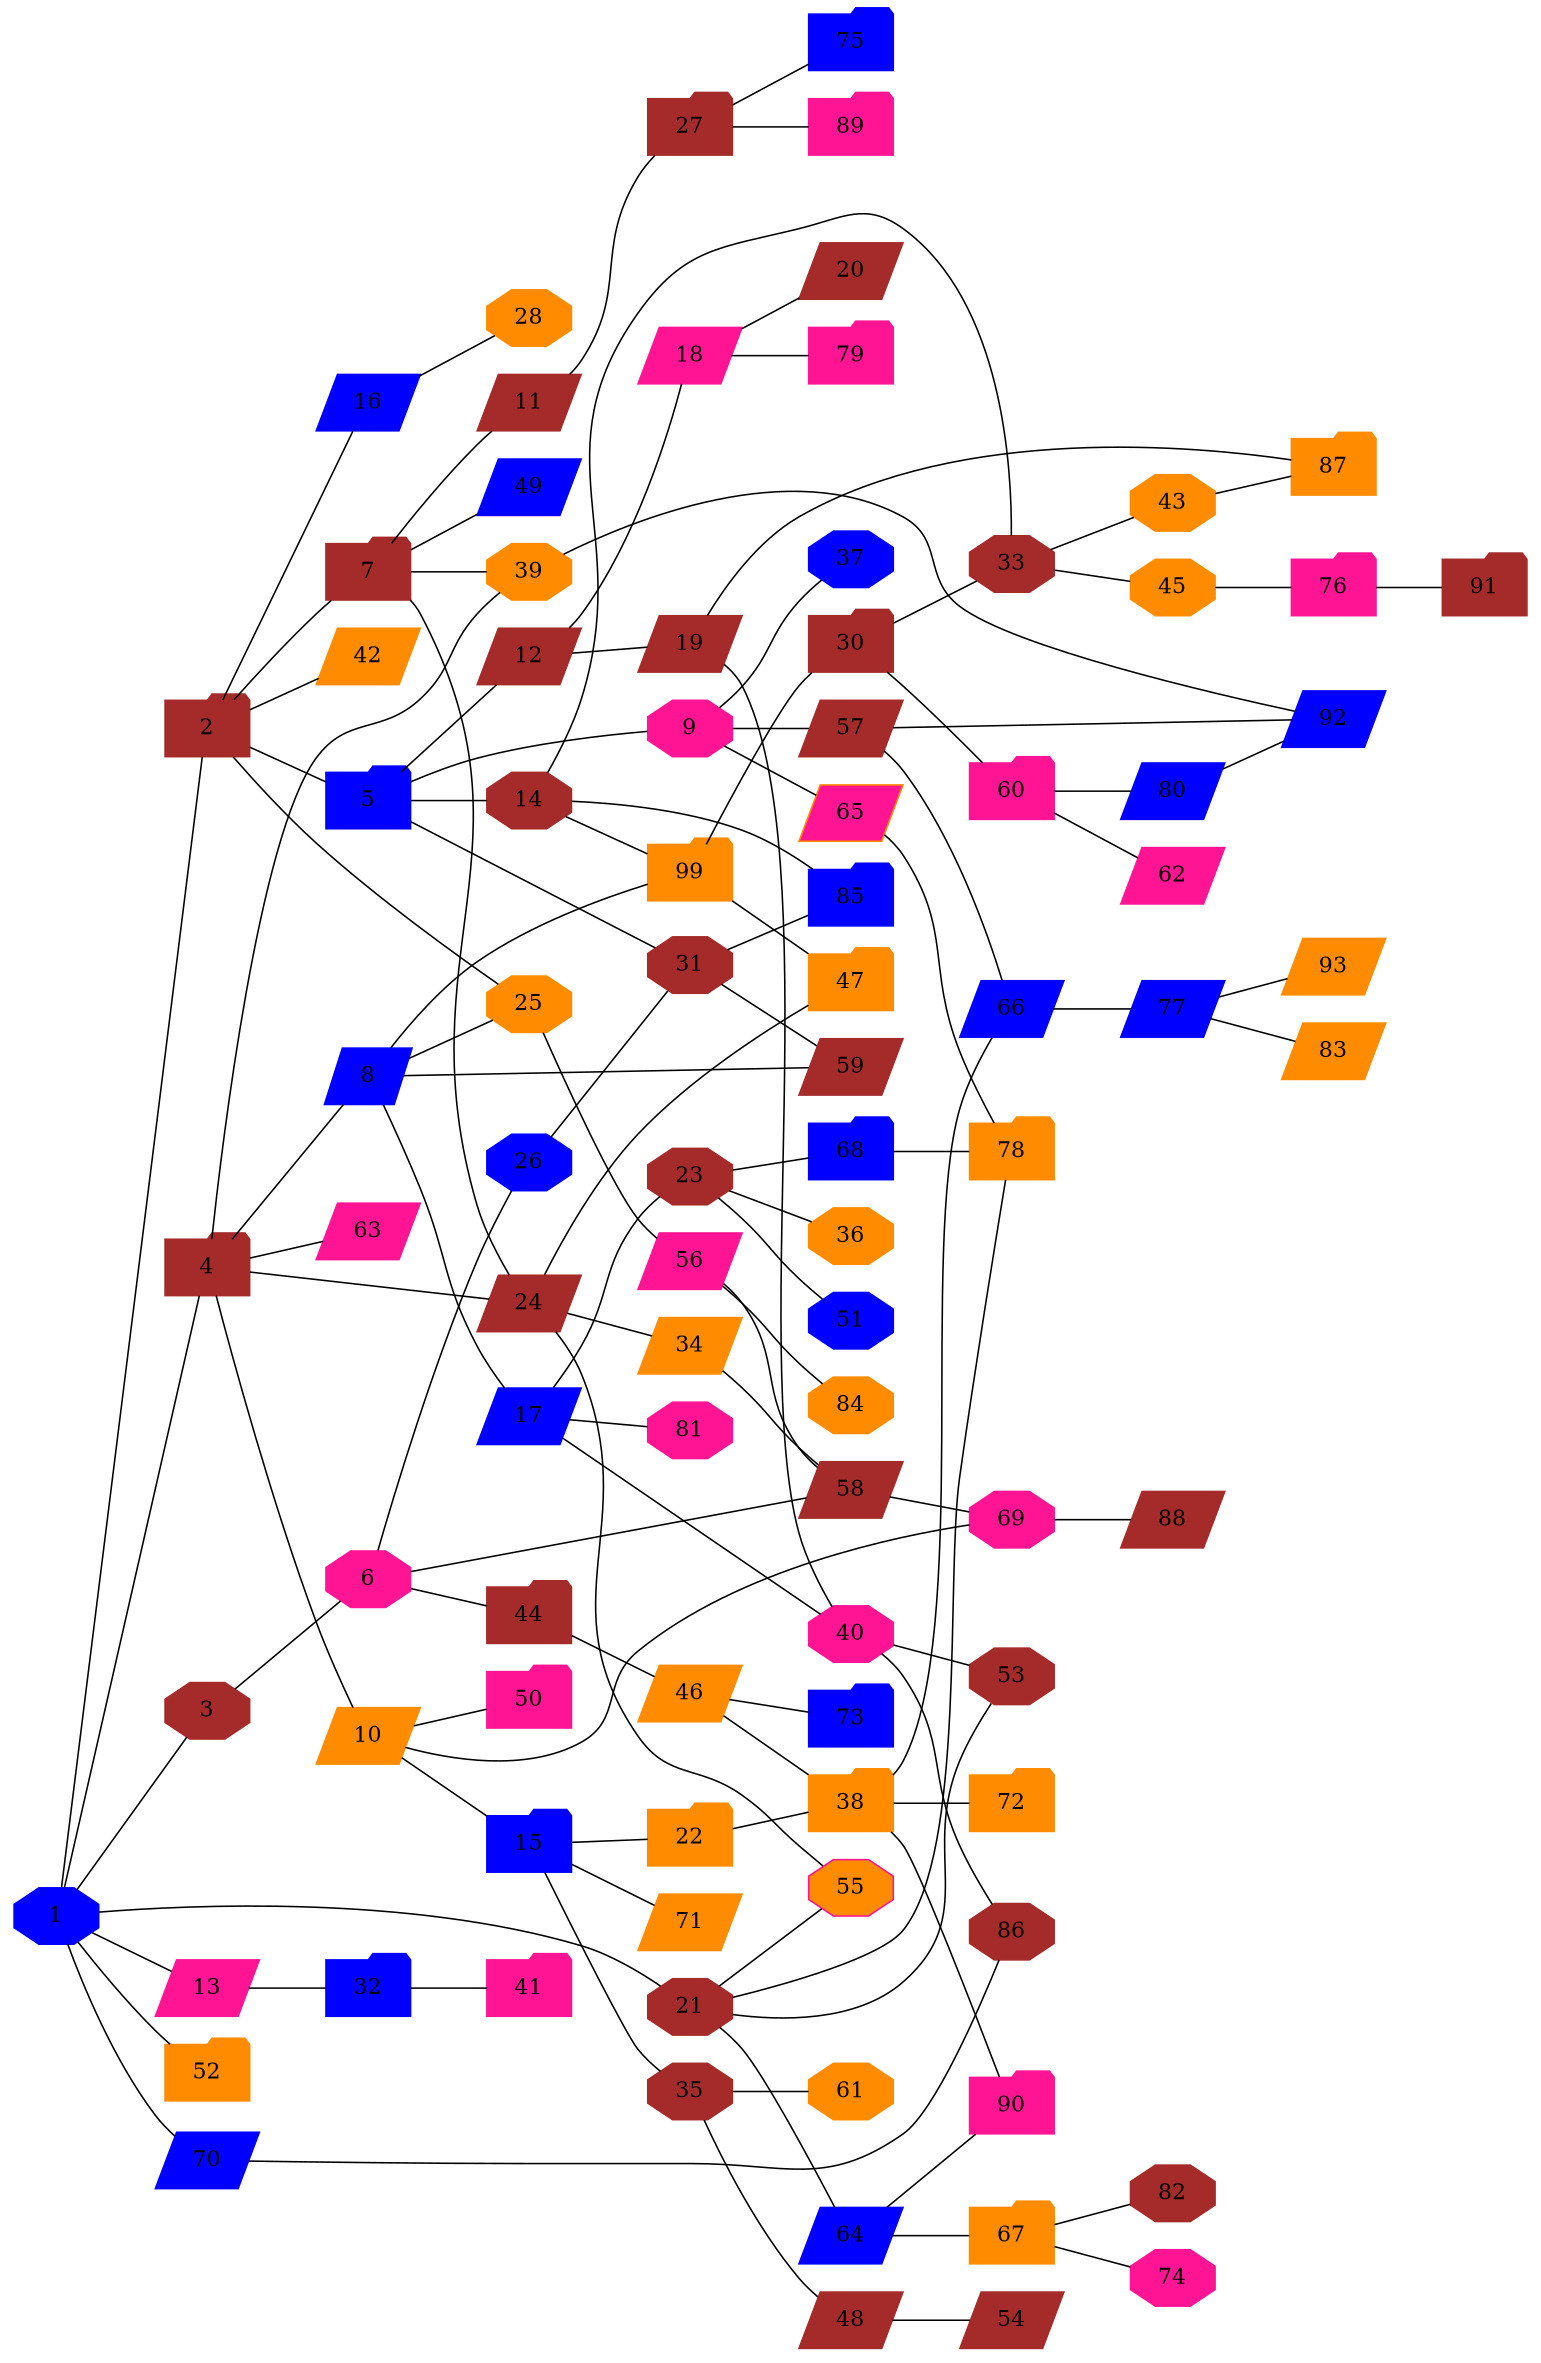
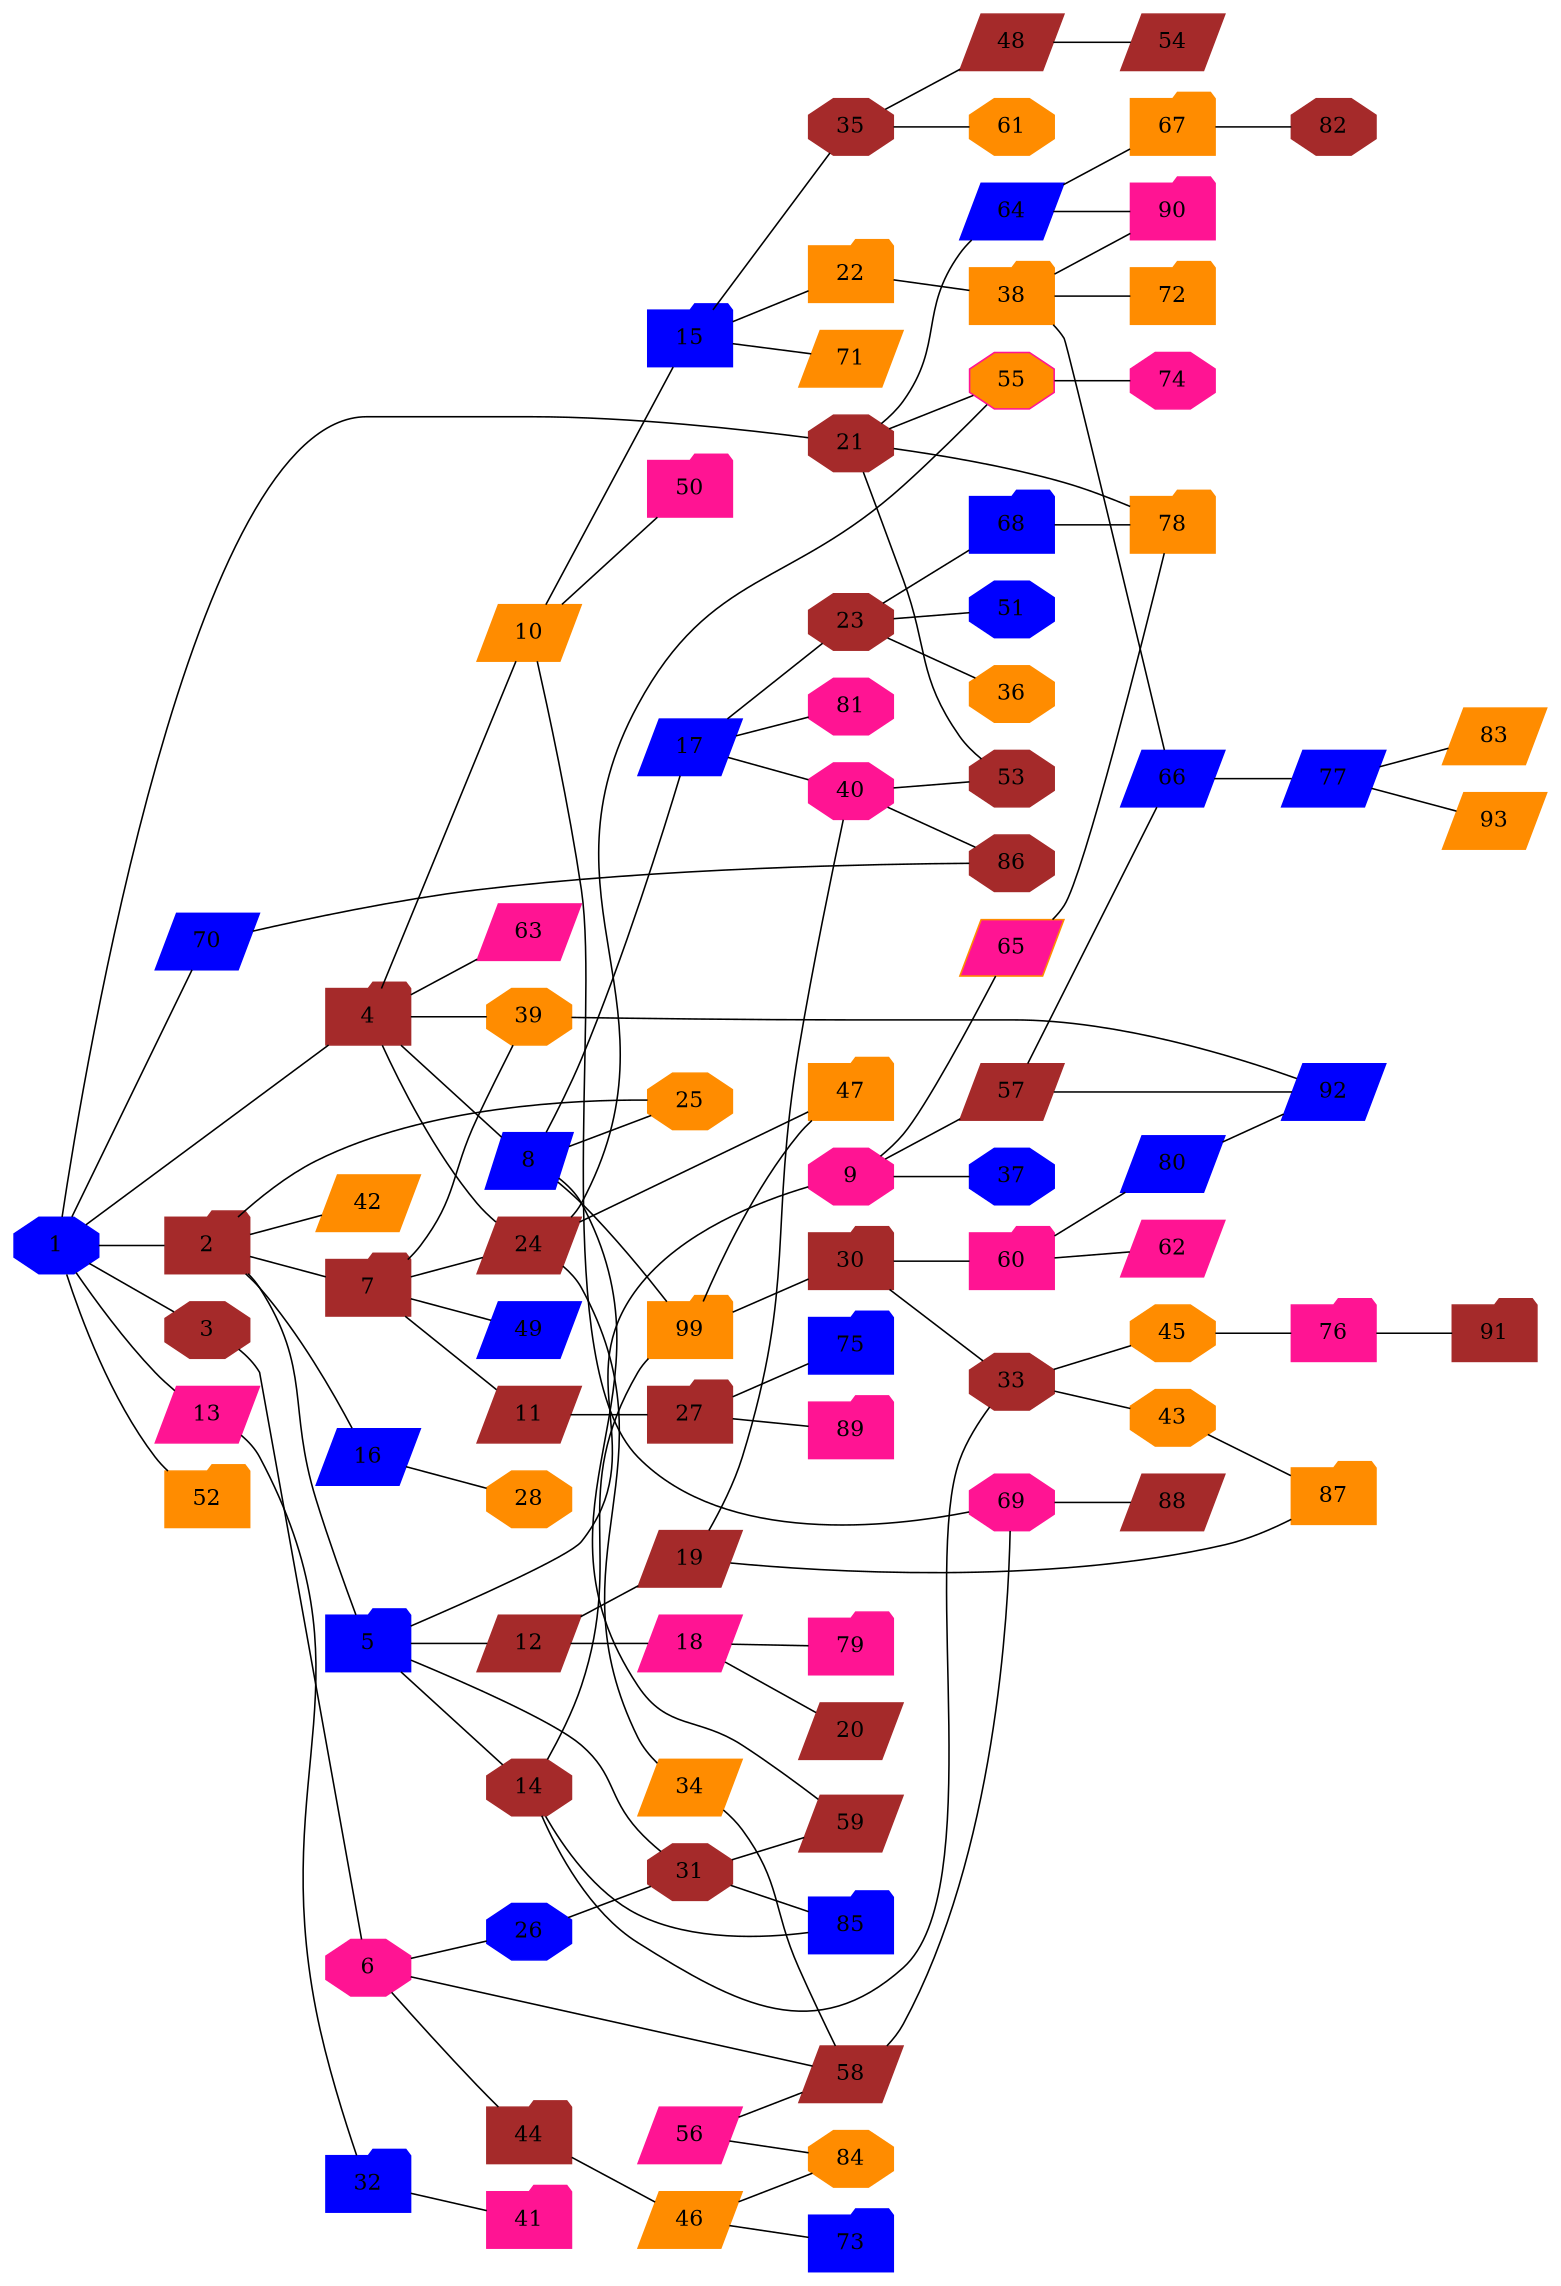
edge "25" -- "56": removed
edge "46" -- "38": now "46" -- "84"
edge "67" -- "74": now "55" -- "74"
